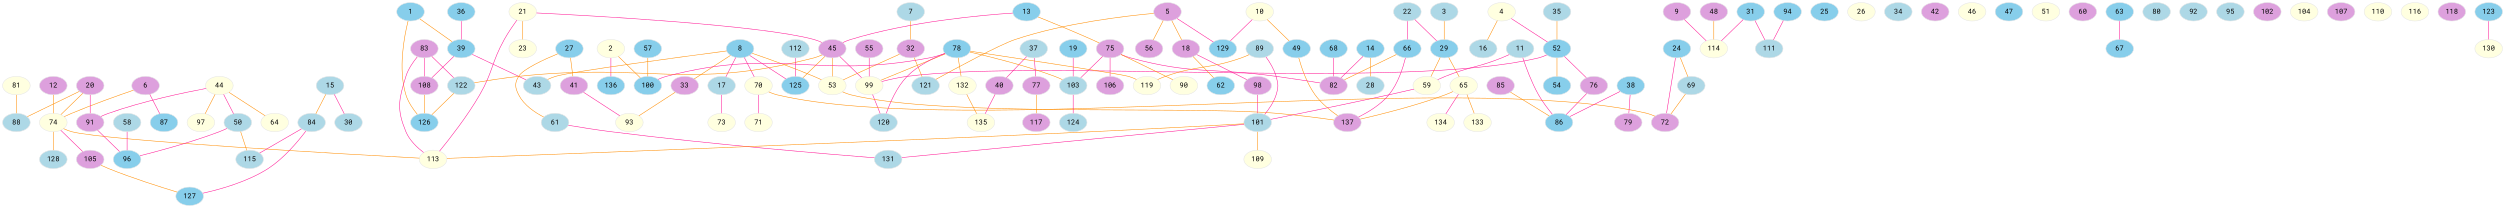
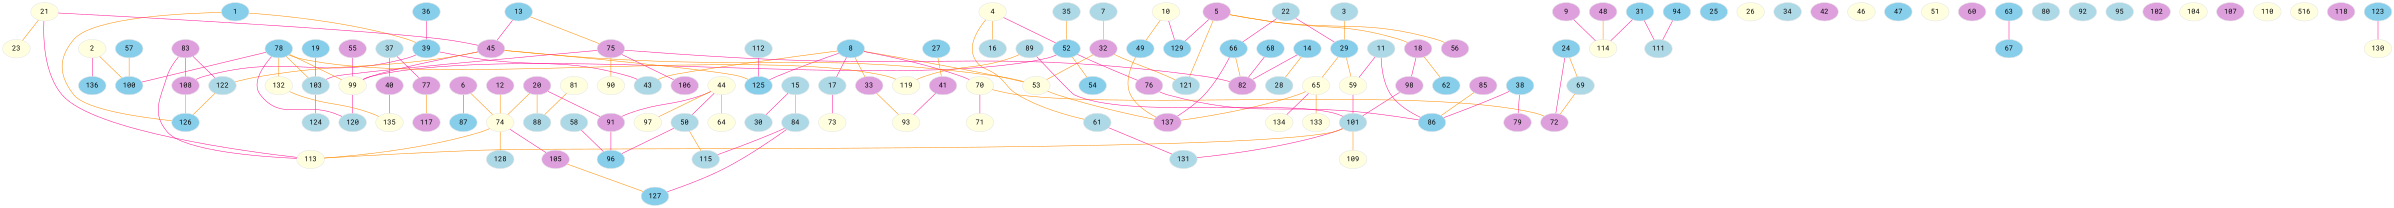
node "116": label "116" -> "516"
edge "27" -- "61": now "4" -- "61"
